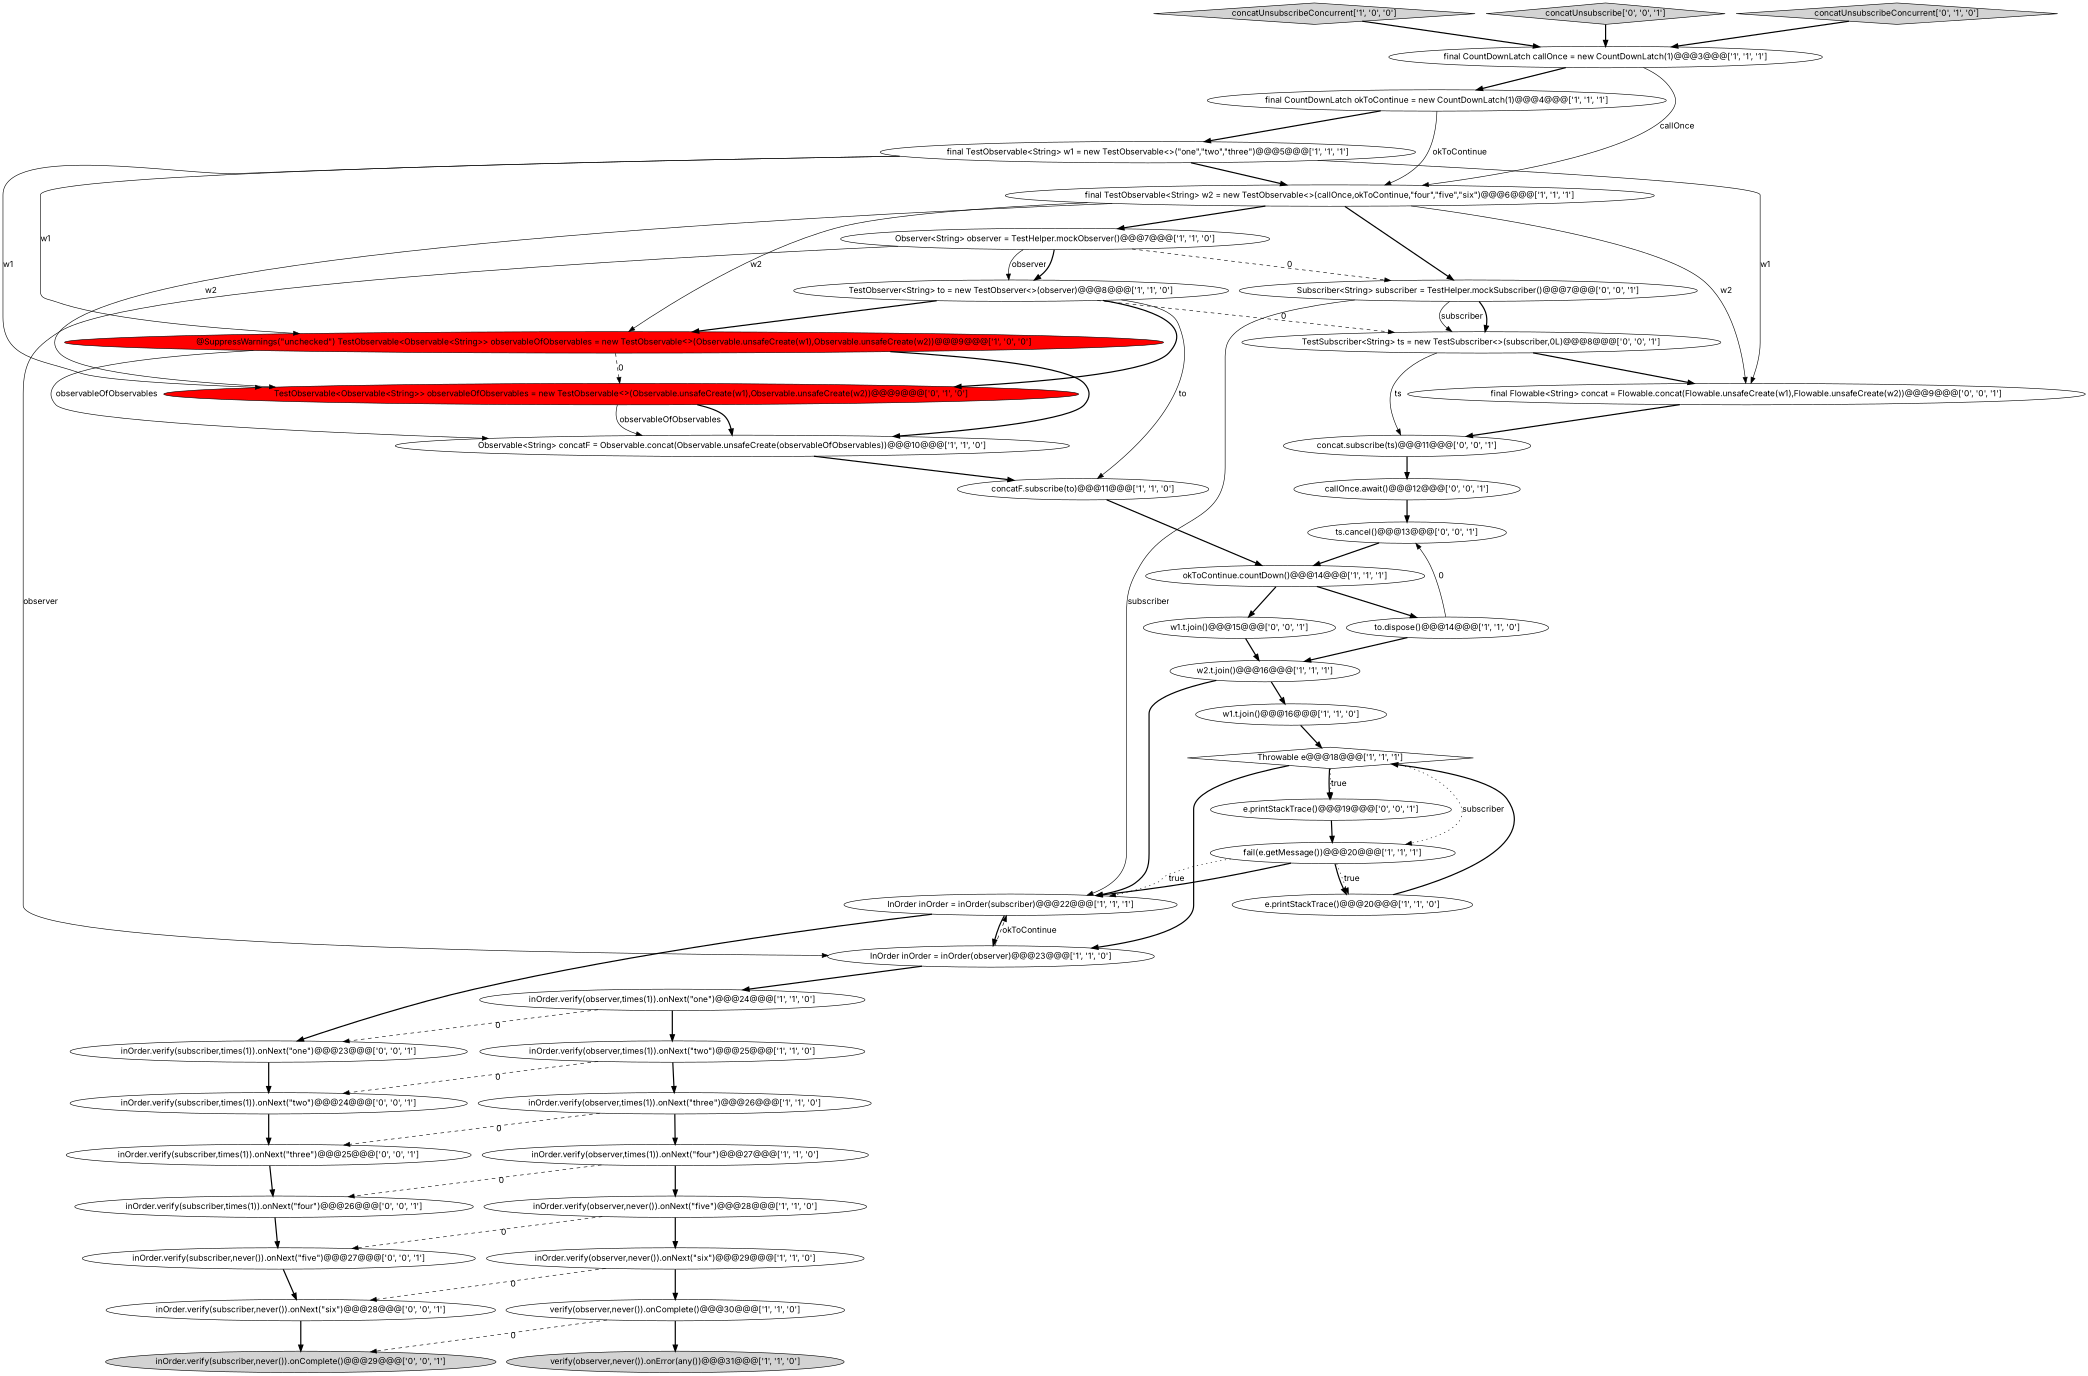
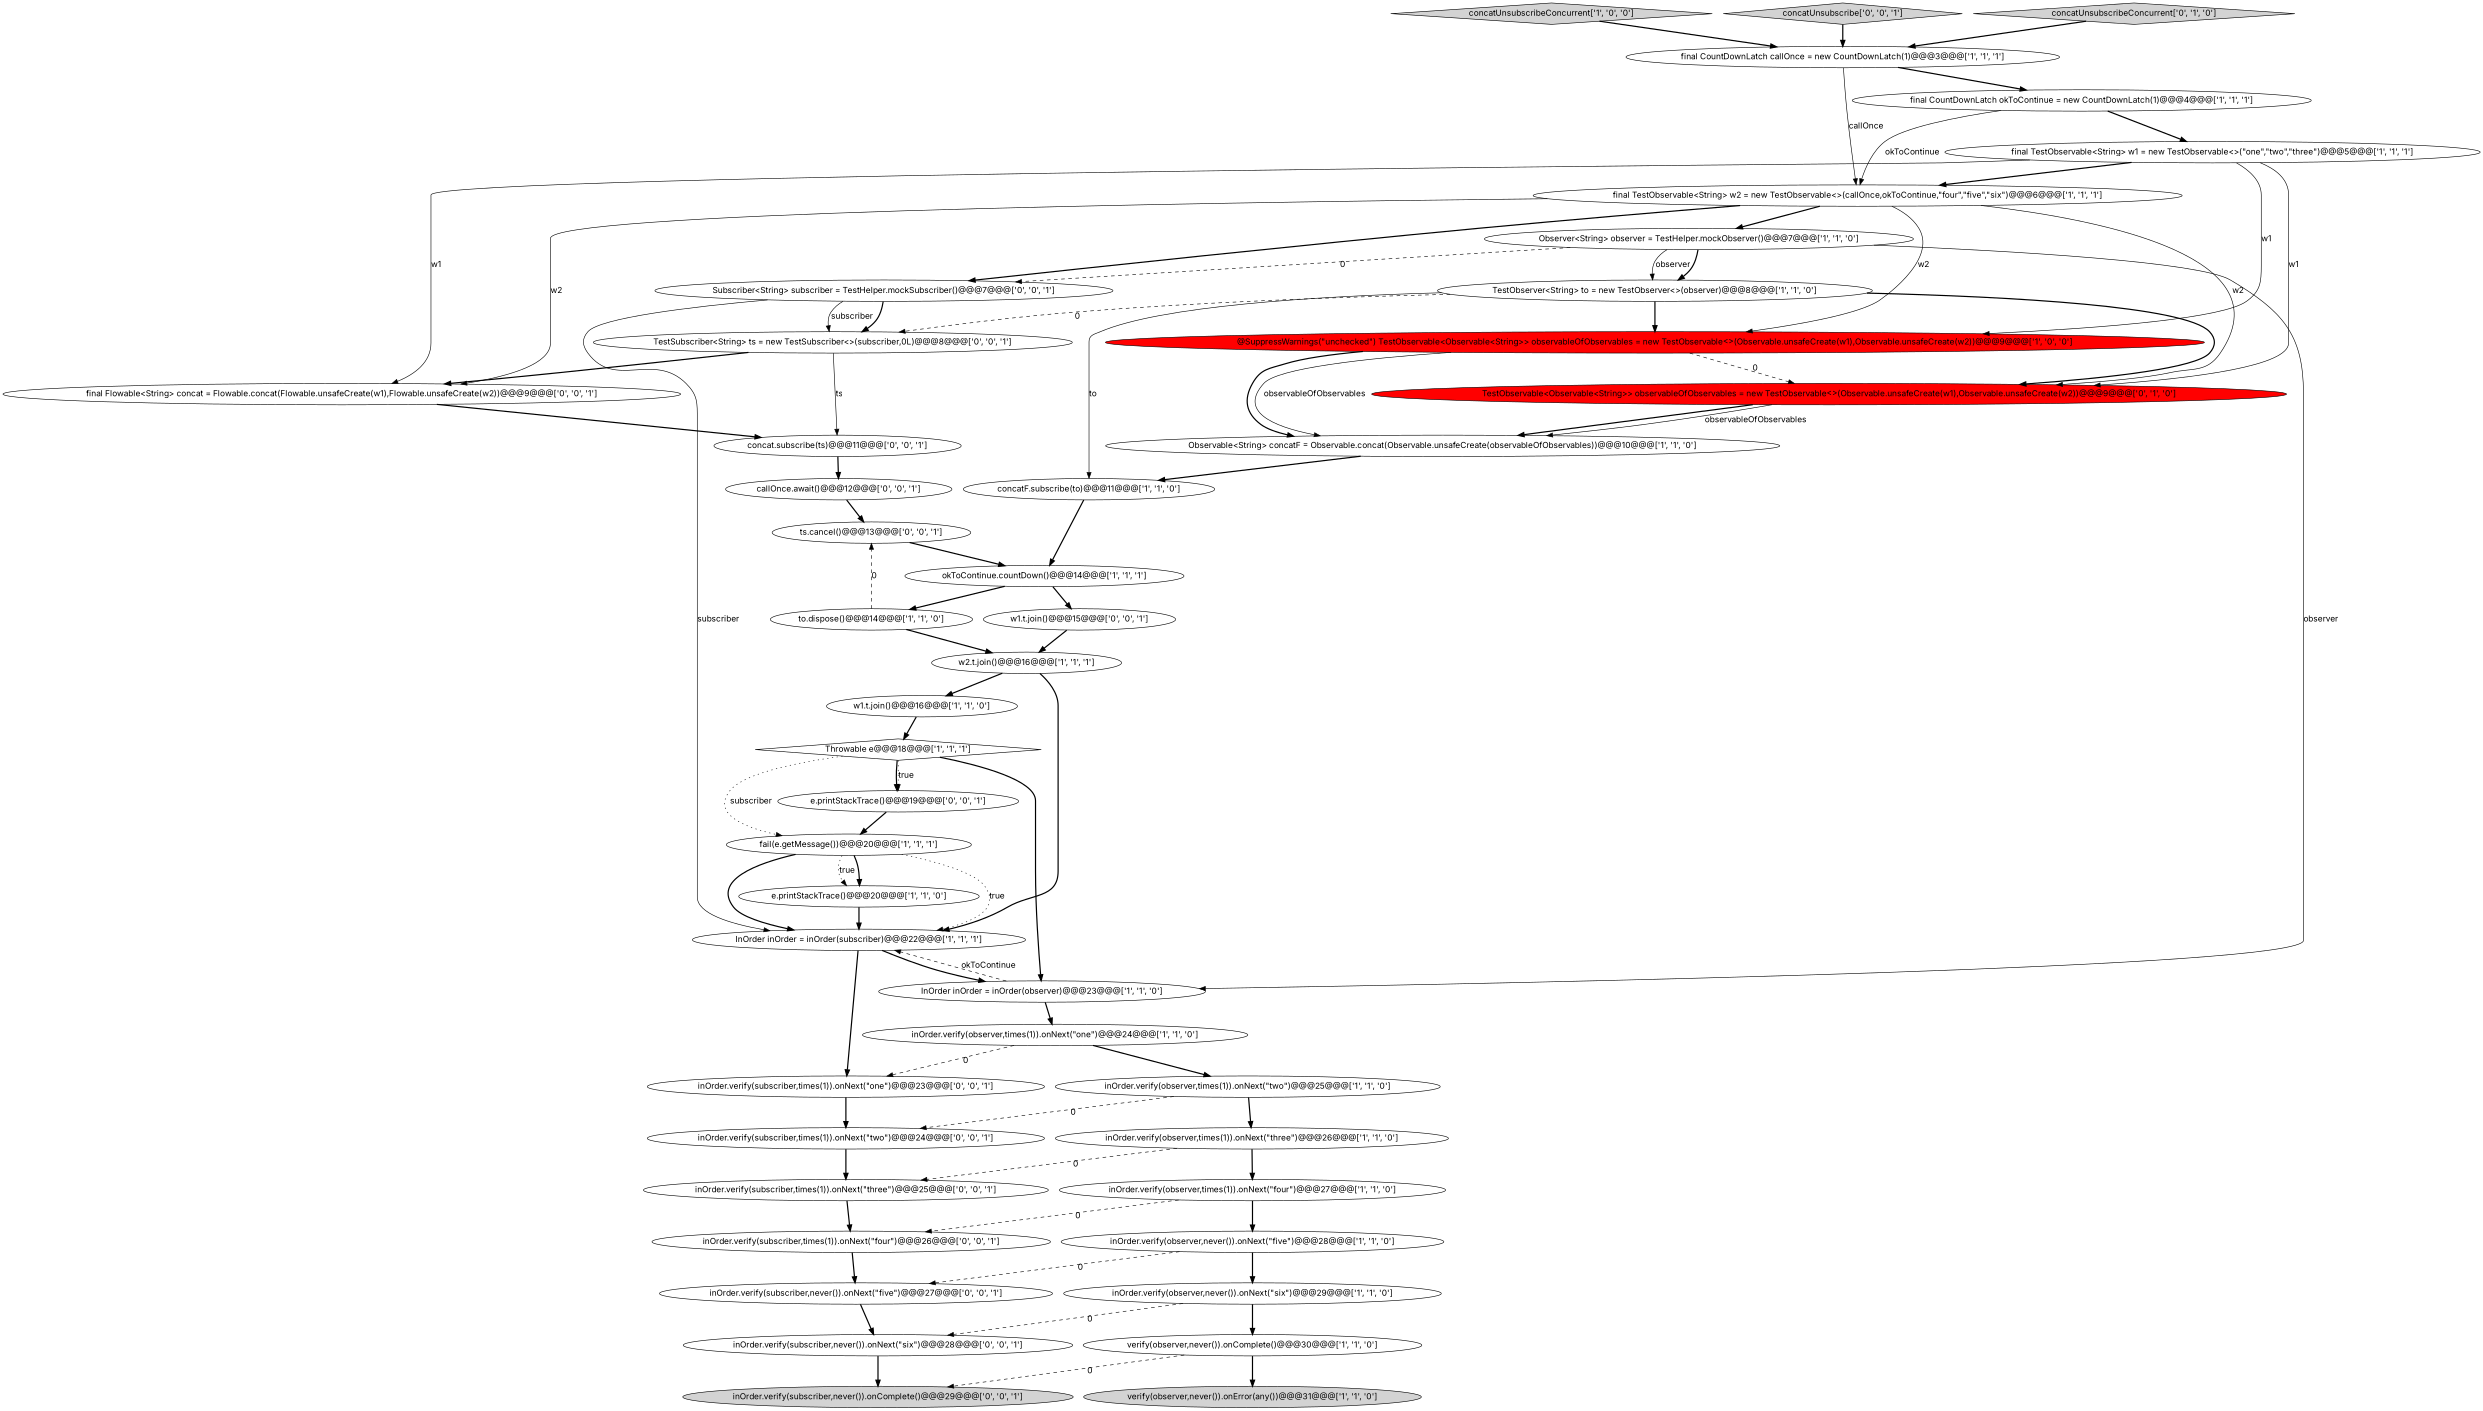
edge "to.dispose()@@@14@@@['1', '1', '0']" -> "ts.cancel()@@@13@@@['0', '0', '1']": style solid -> dashed
edge "e.printStackTrace()@@@20@@@['1', '1', '0']" -> "Throwable e@@@18@@@['1', '1', '1']": now "e.printStackTrace()@@@20@@@['1', '1', '0']" -> "InOrder inOrder = inOrder(subscriber)@@@22@@@['1', '1', '1']"
